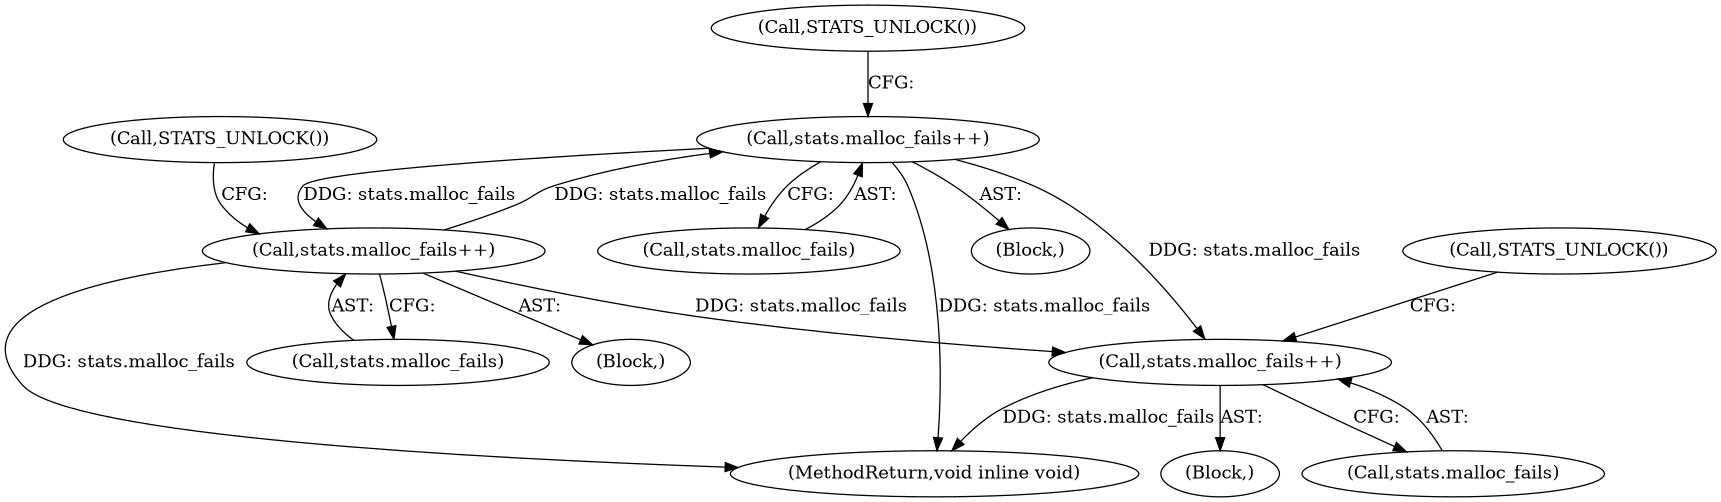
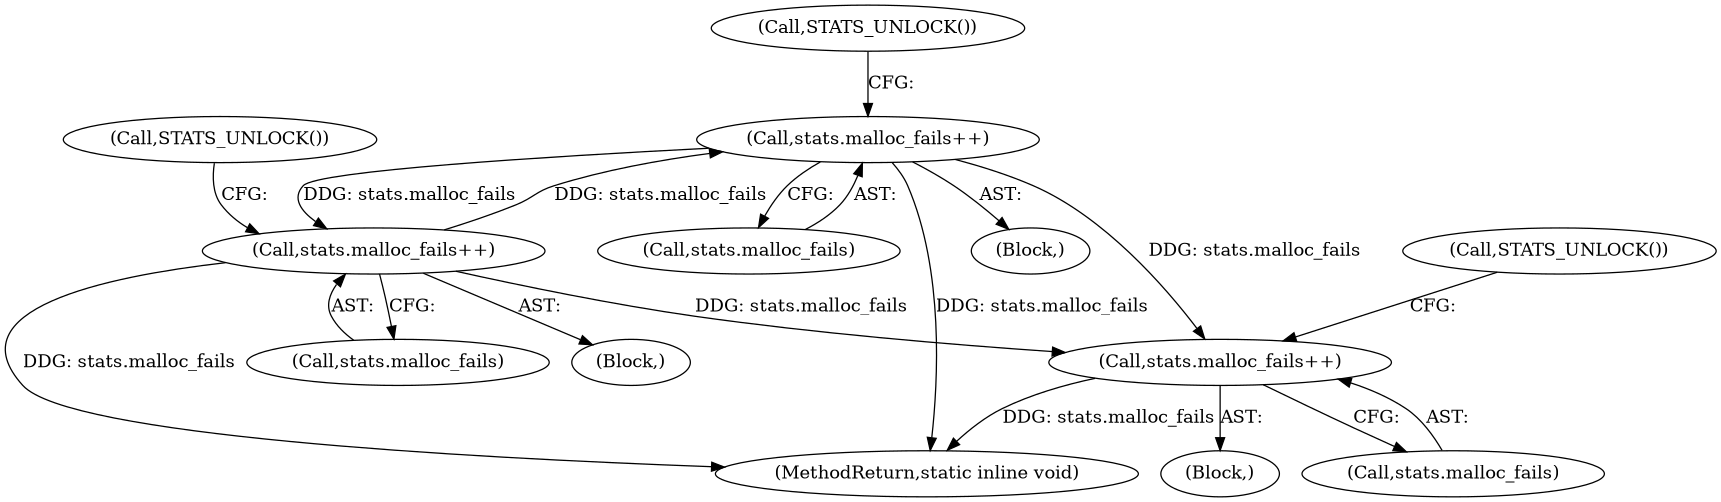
node "(MethodReturn,void inline void)": label "(MethodReturn,void inline void)" -> "(MethodReturn,static inline void)"
